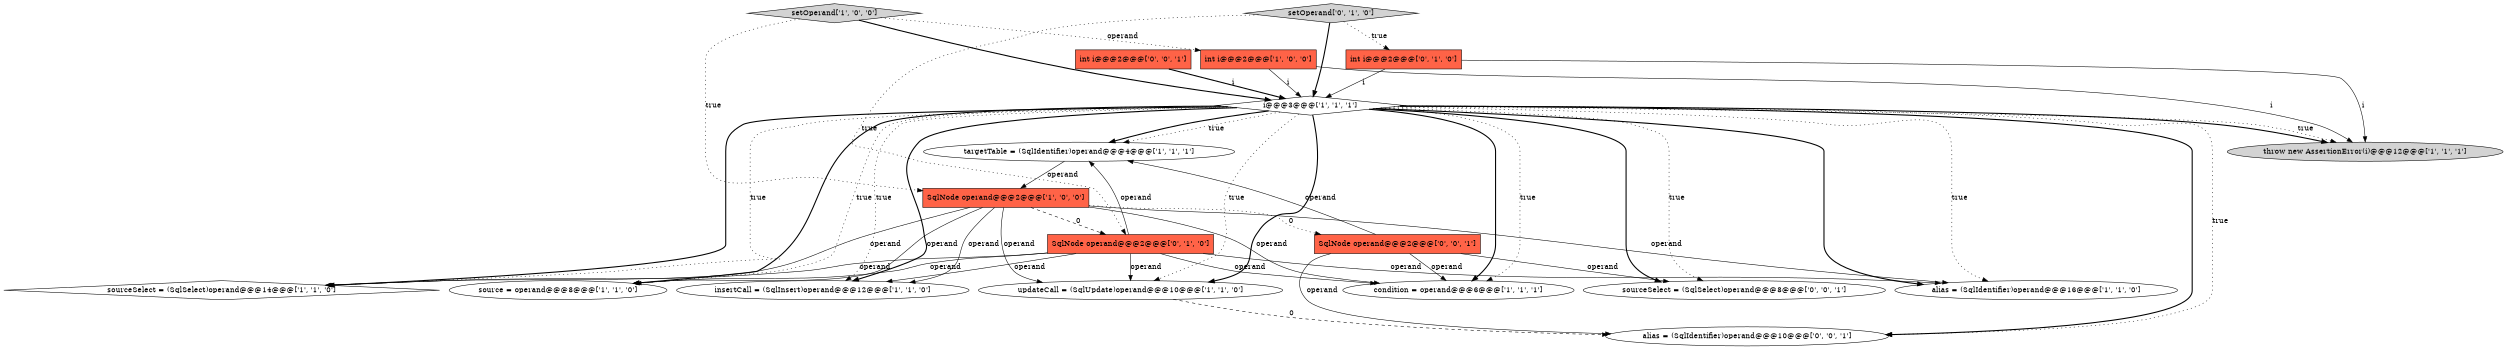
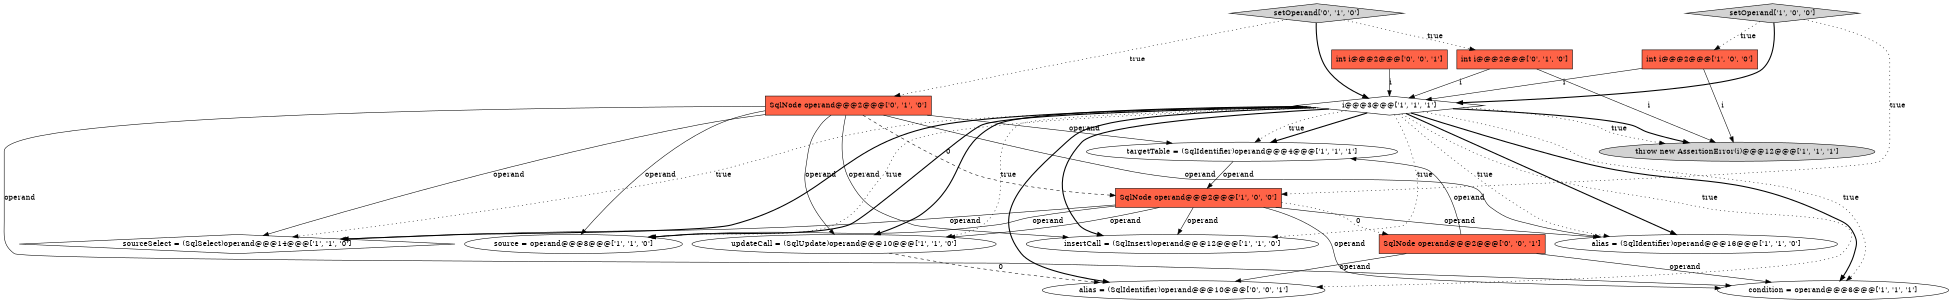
edge "setOperand['1', '0', '0']" -> "int i@@@2@@@['1', '0', '0']": label "operand" -> "true"
edge "int i@@@2@@@['0', '0', '1']" -> "i@@@3@@@['1', '1', '1']": style bold -> solid
edge "SqlNode operand@@@2@@@['1', '0', '0']" -> "SqlNode operand@@@2@@@['0', '1', '0']": reversed
node "sourceSelect = (SqlSelect)operand@@@8@@@['0', '0', '1']": removed
